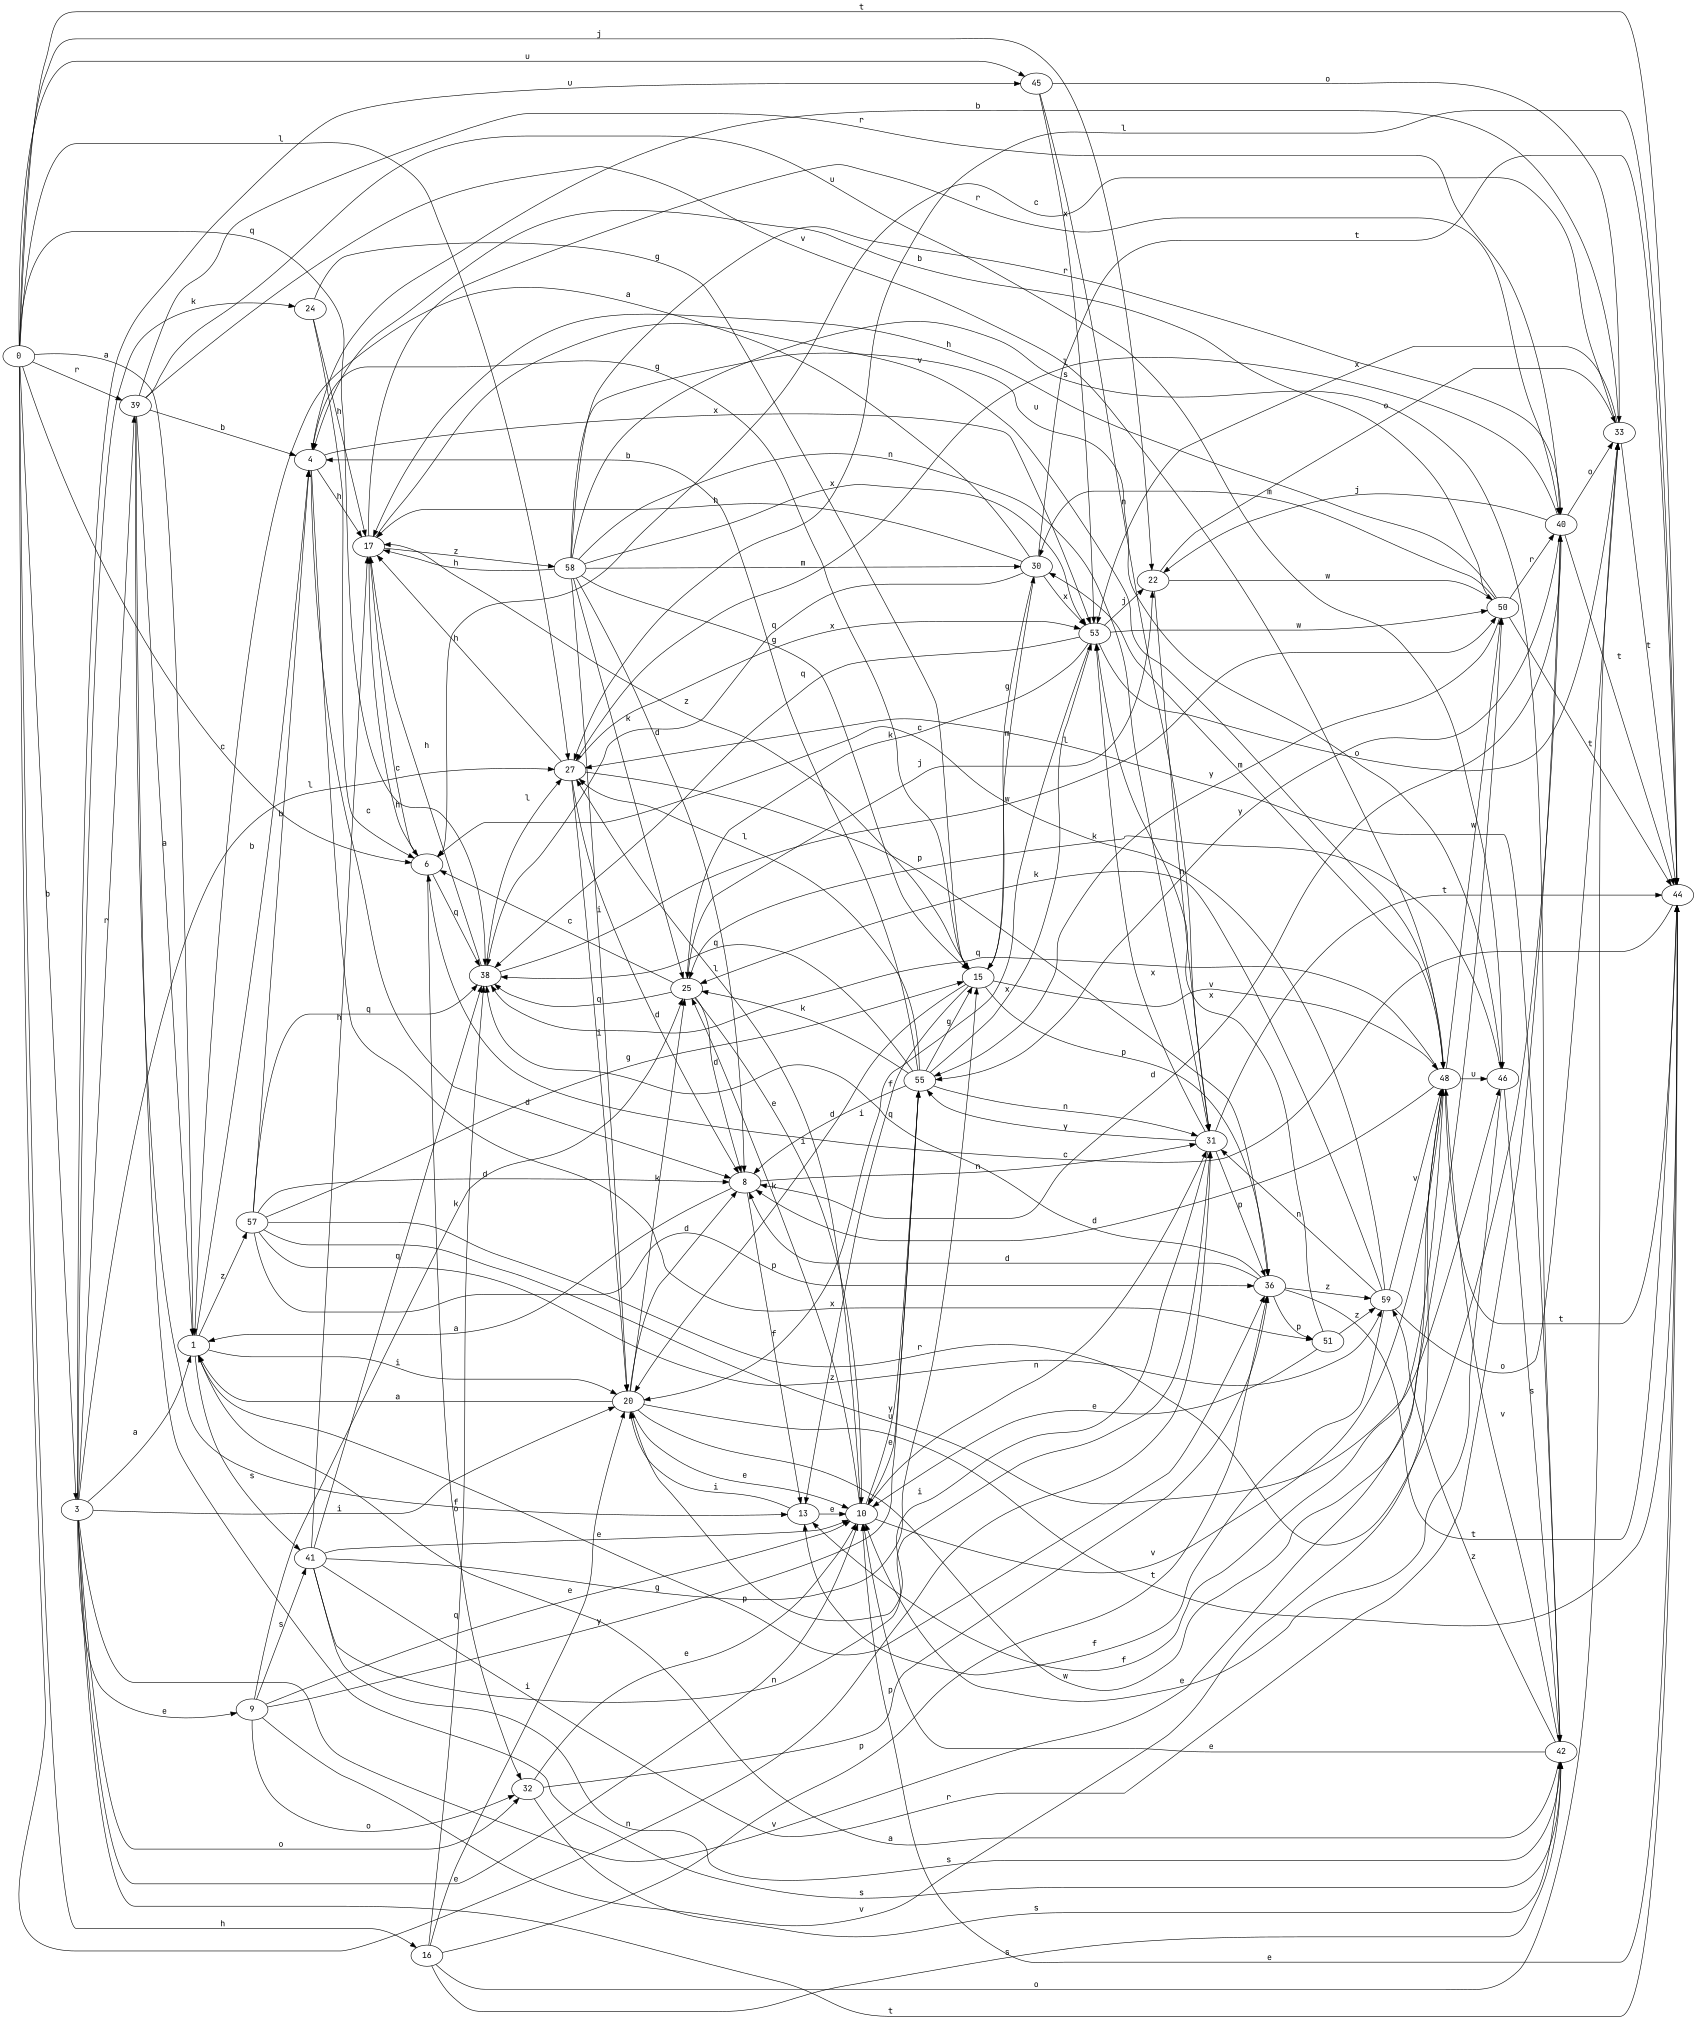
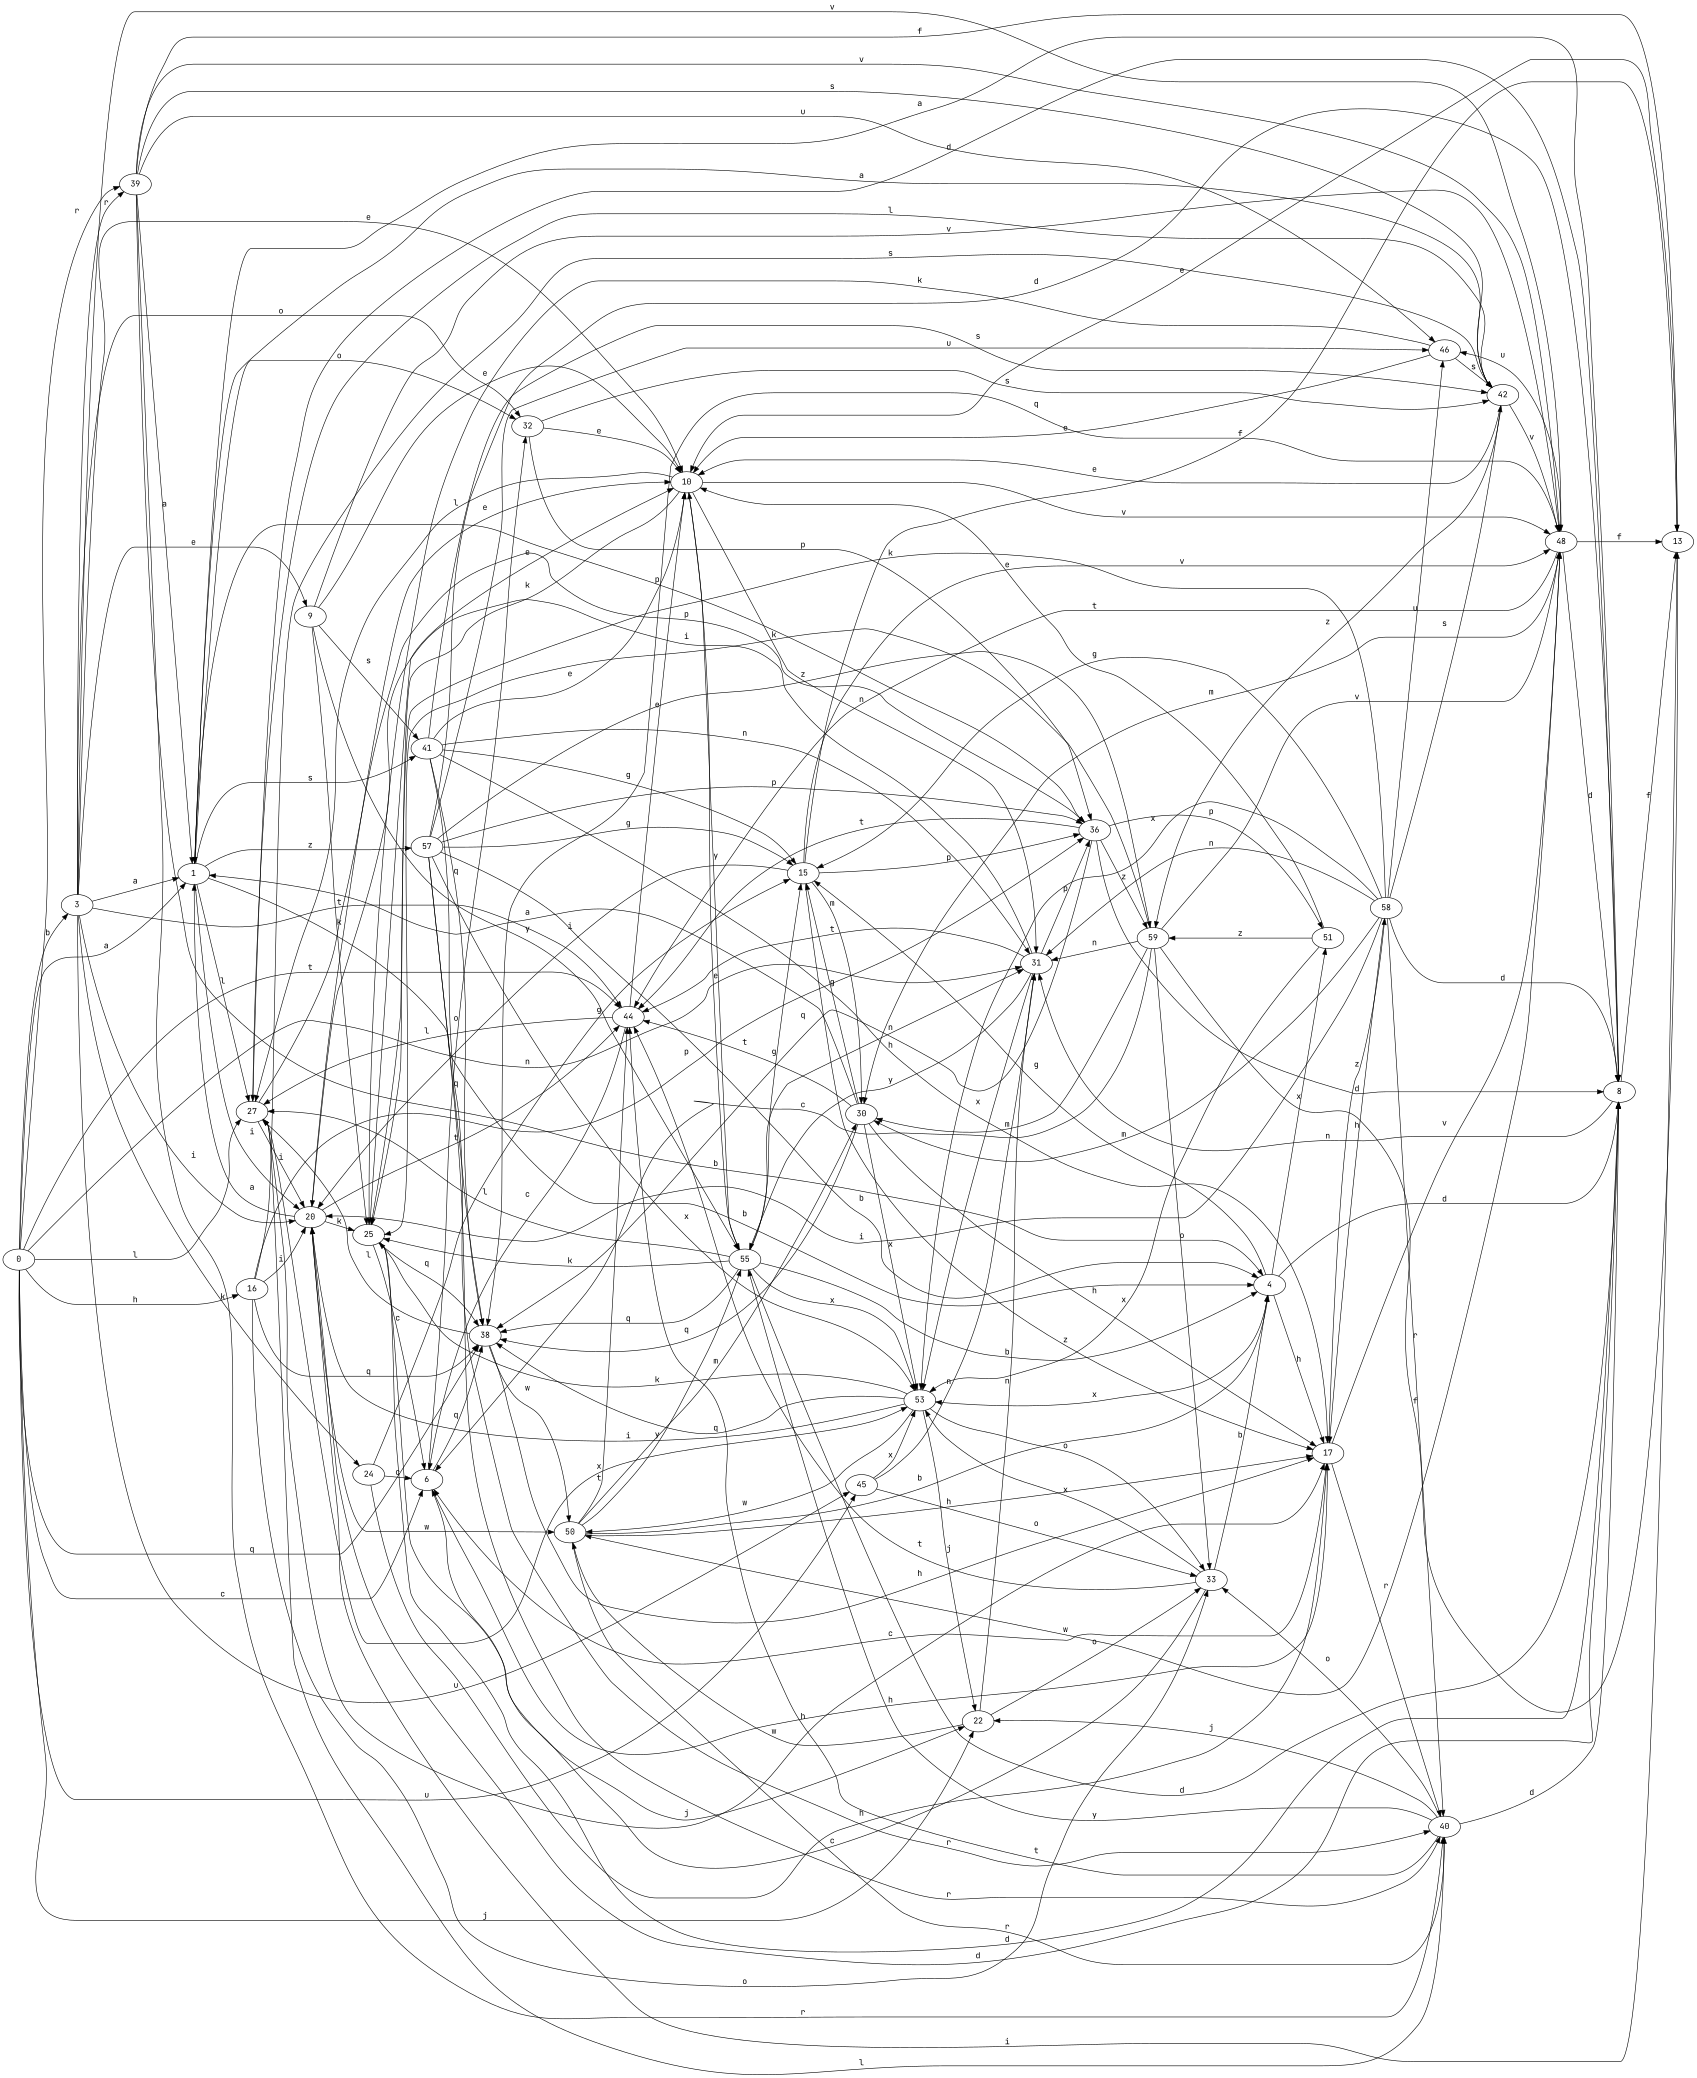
edge "3" -> "27": now "1" -> "27"
edge "59" -> "30": added, label "m"
edge "57" -> "53": added, label "x"
edge "9" -> "32": now "1" -> "32"
